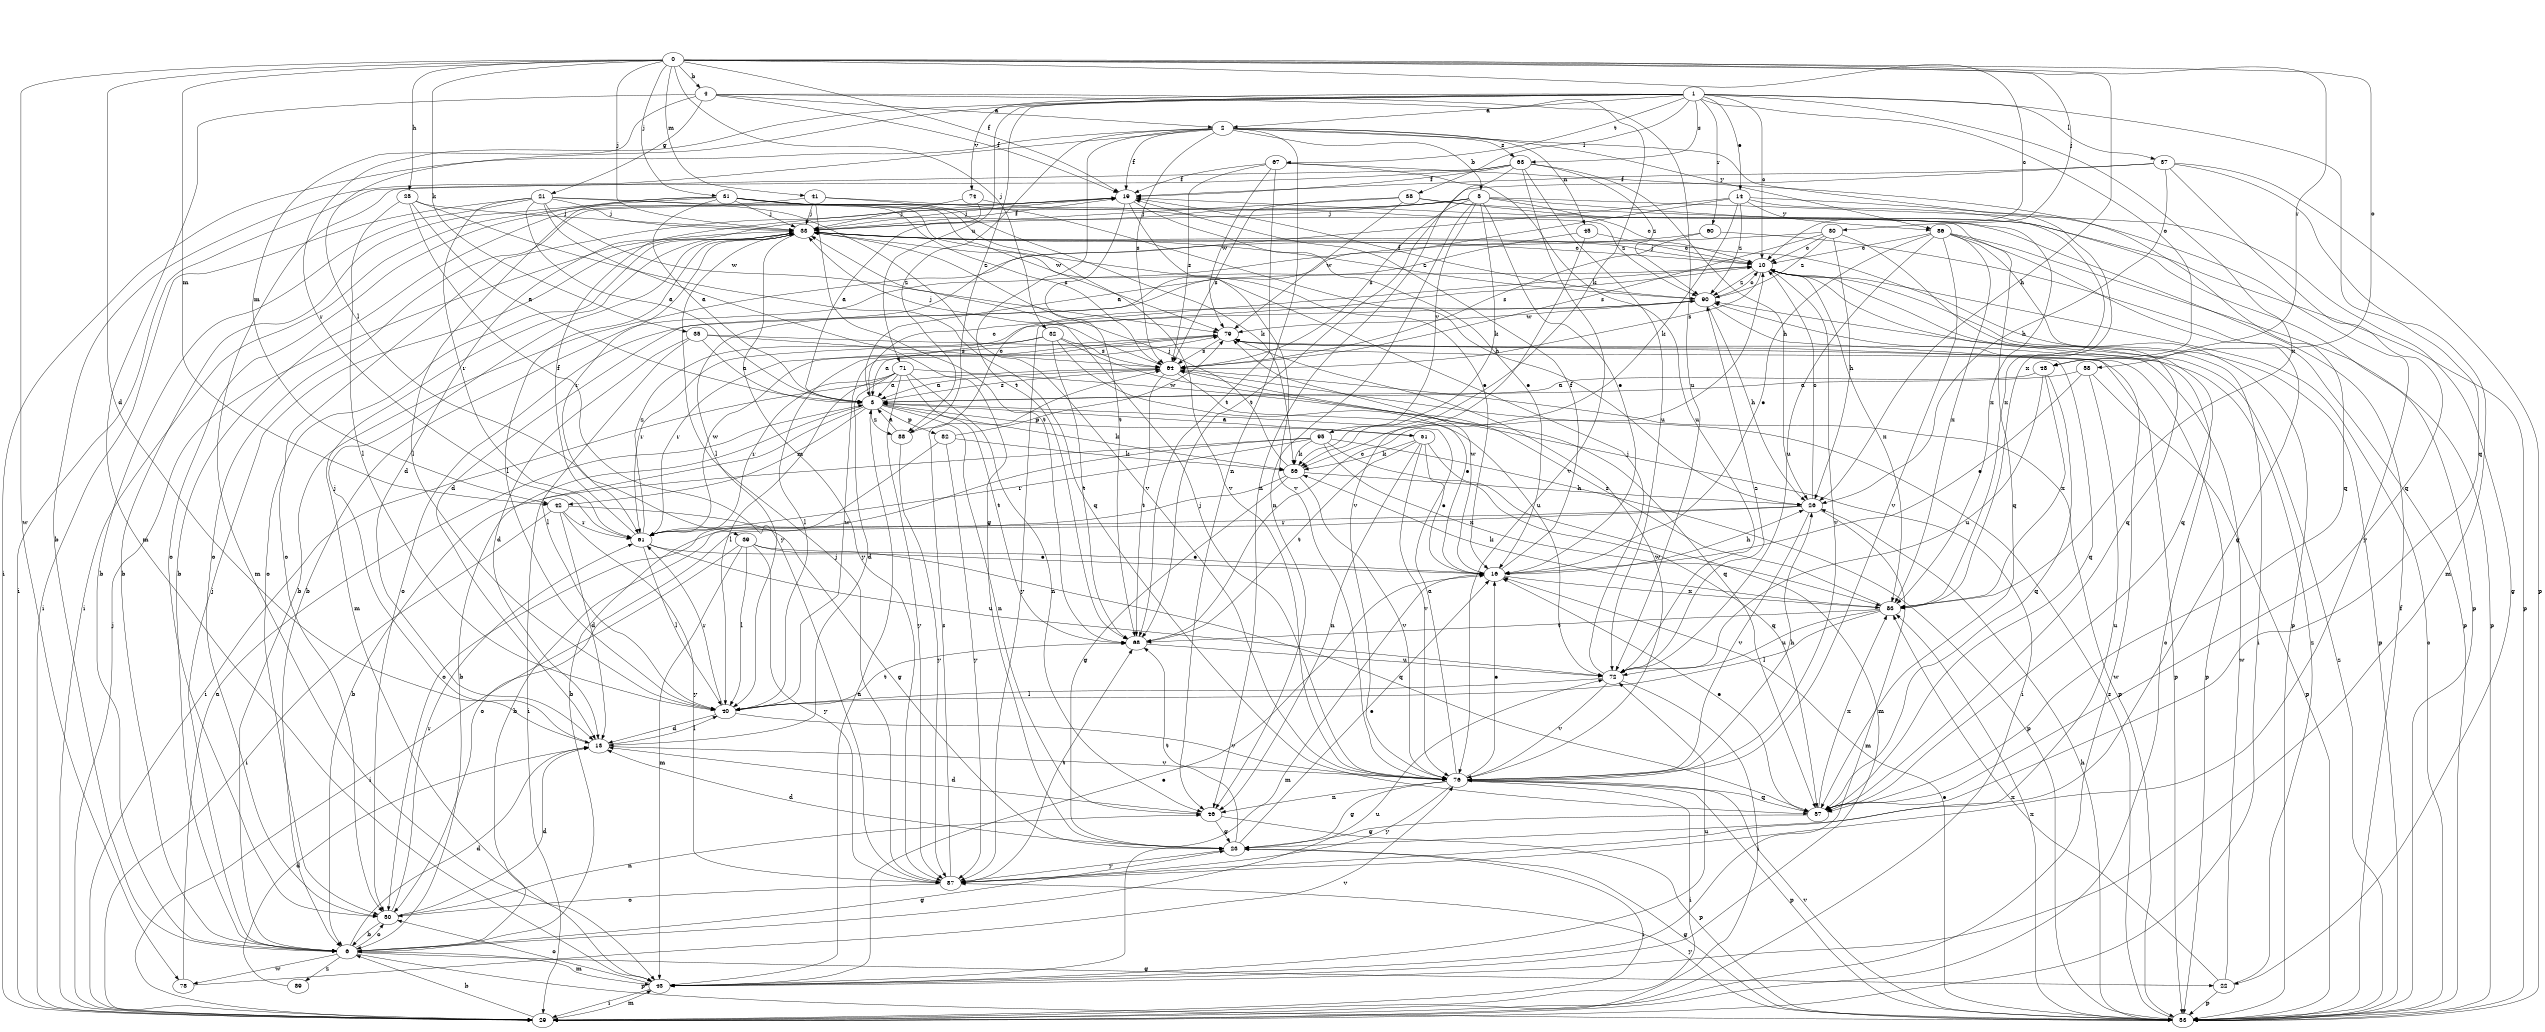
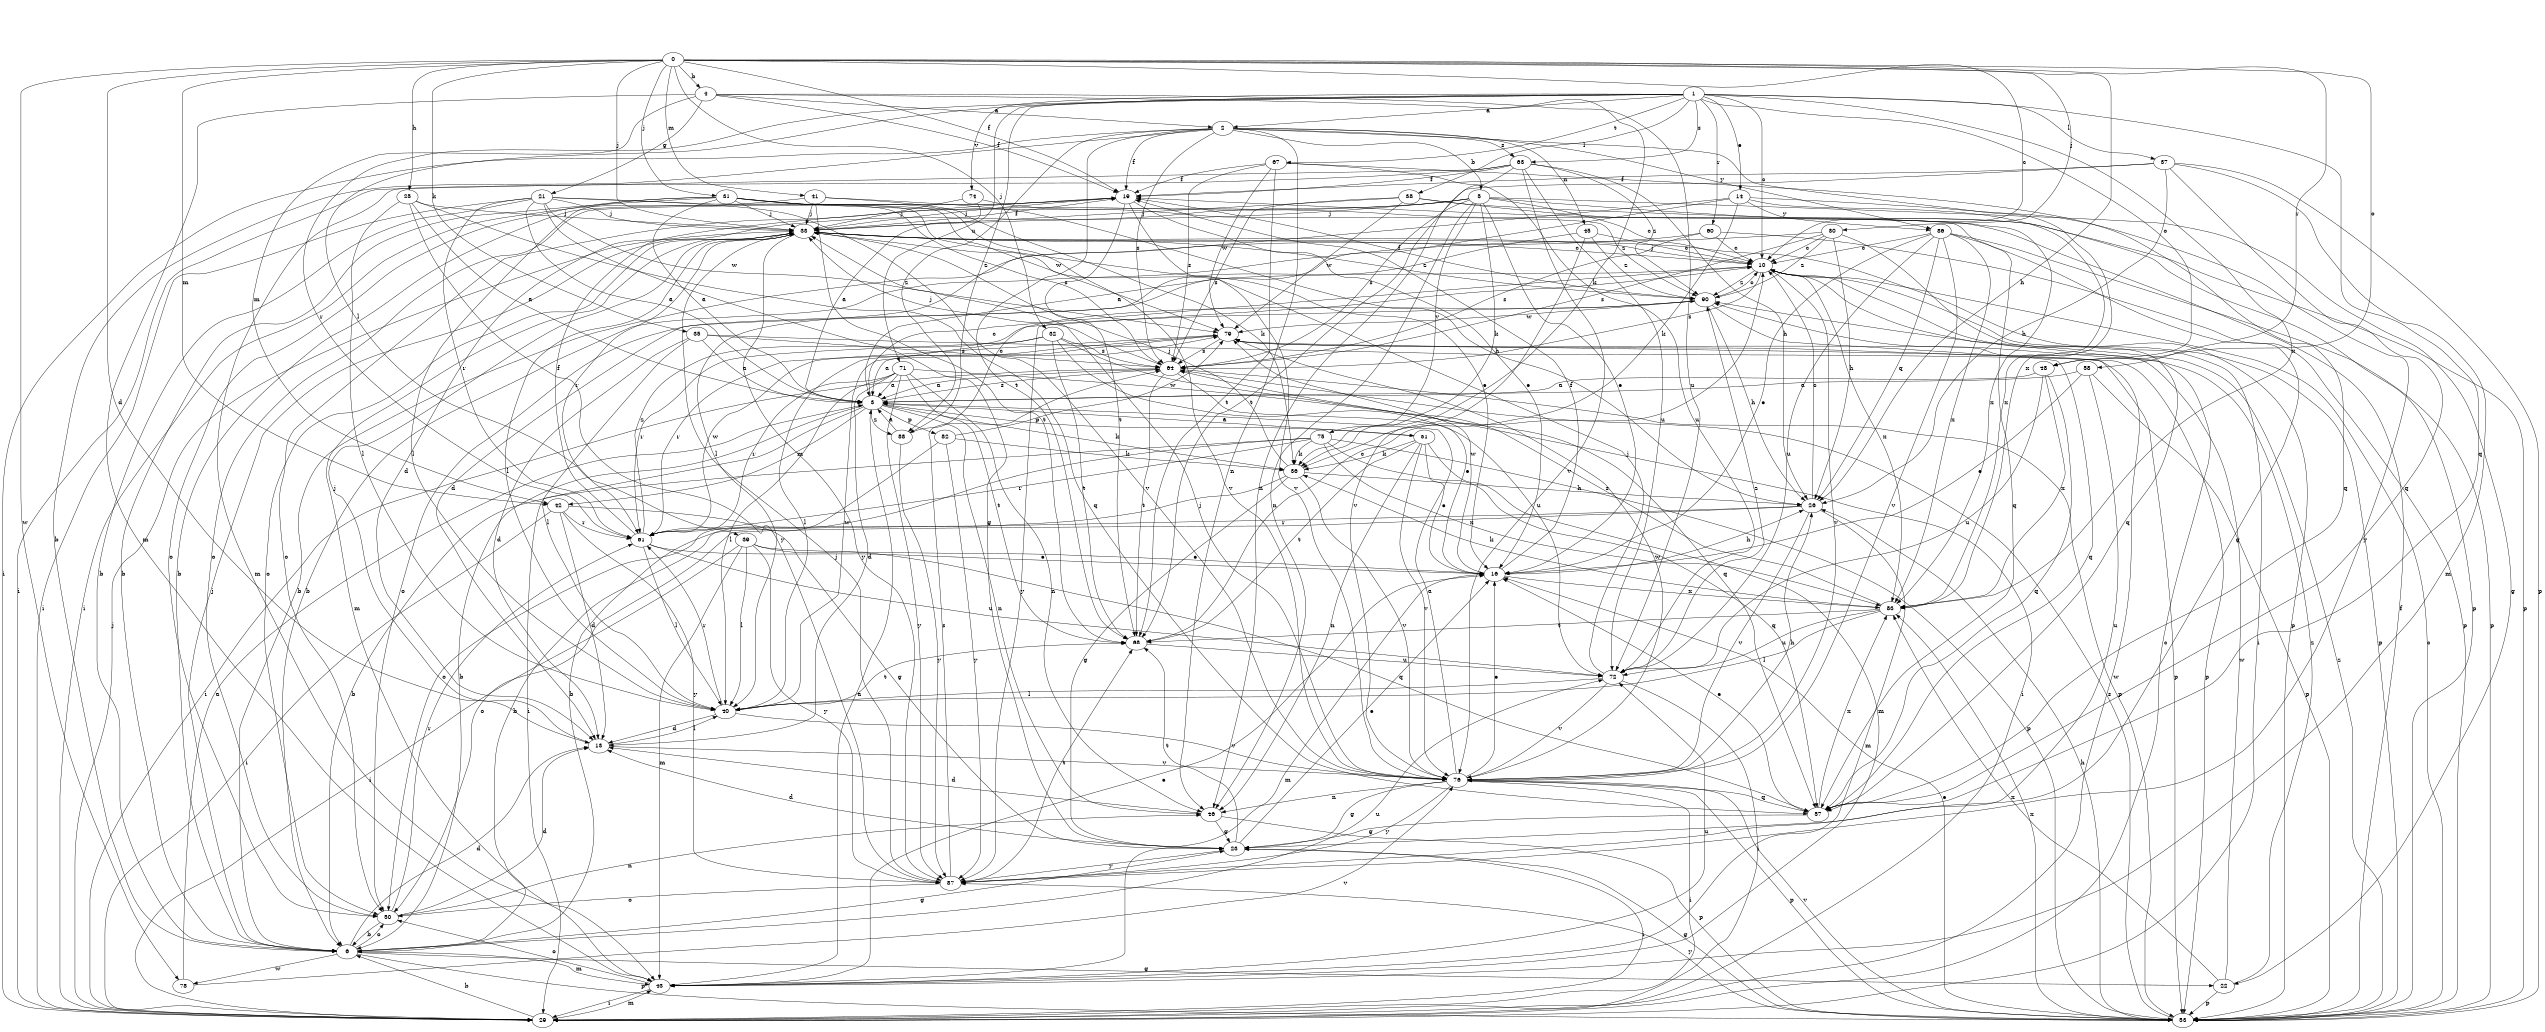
edge "14" -> "90": now "45" -> "90"
edge "60" -> "10": added, label "c"
node "95": label "95" -> "75"
edge "86" -> "57": now "86" -> "26"
node "89": removed
